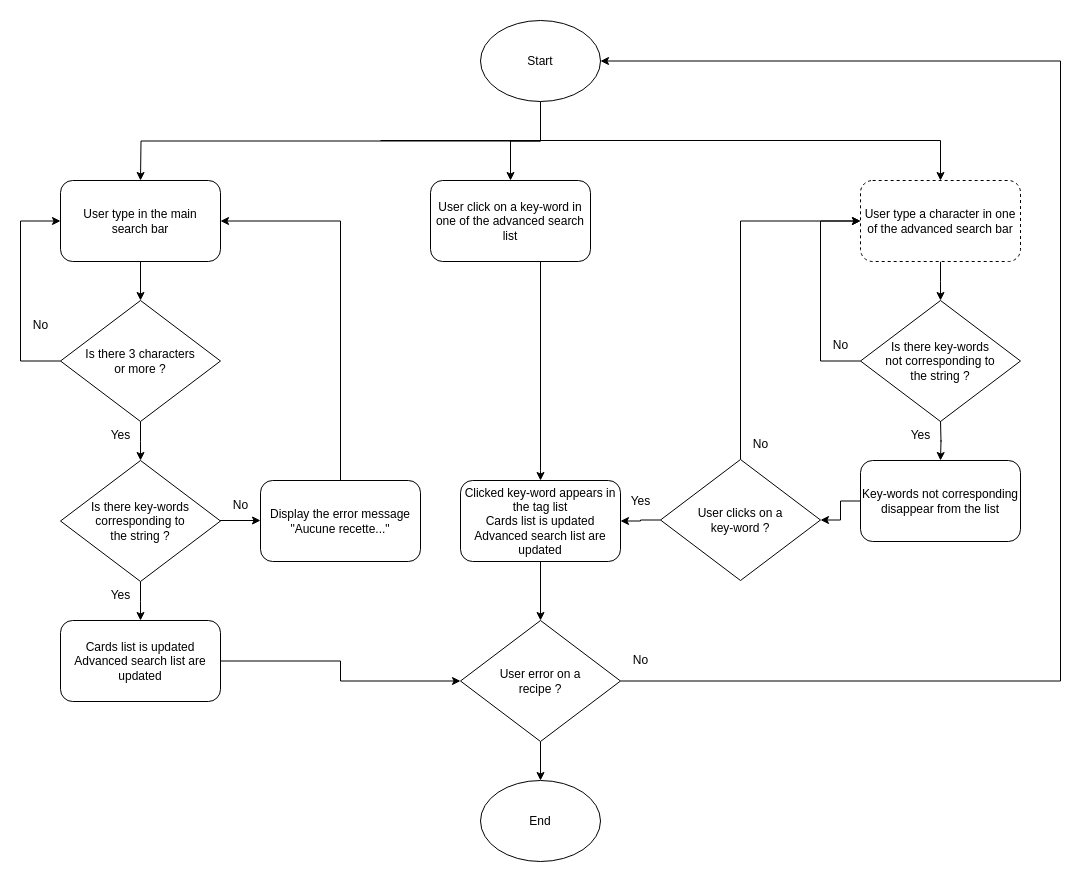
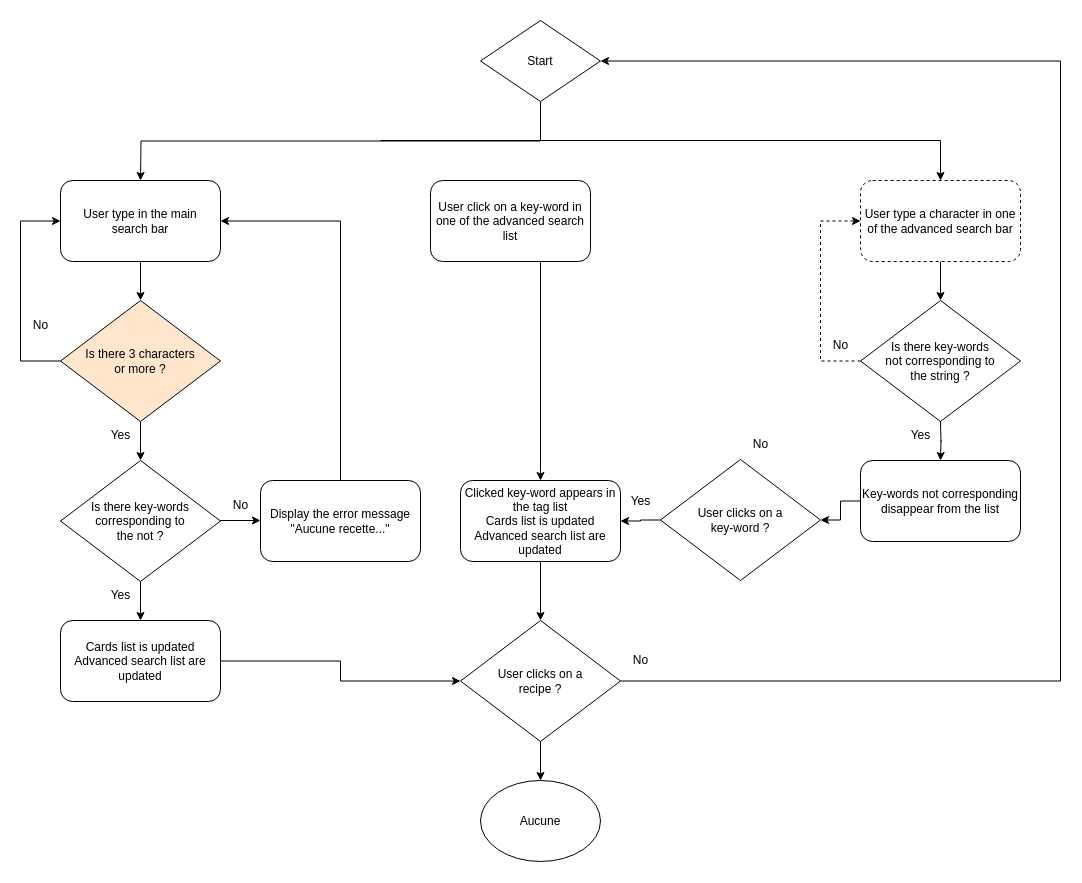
node "Start": shape ellipse -> diamond
edge "Start" -> "User click on a key-word in one of the advanced search list": removed
edge "User clicks on a key-word ?" -> "User type a character in one of the advanced search bar": removed
edge "Is there key-words not corresponding to the string ?" -> "User type a character in one of the advanced search bar": style solid -> dashed
node "Is there 3 characters or more ?": fillcolor #ffffff -> #ffe6cc
node "Is there key-words corresponding to the string ?": label "Is there key-words corresponding to the string ?" -> "Is there key-words corresponding to the not ?"
node "User error on a recipe ?": label "User error on a recipe ?" -> "User clicks on a recipe ?"
node "End": label "End" -> "Aucune"
